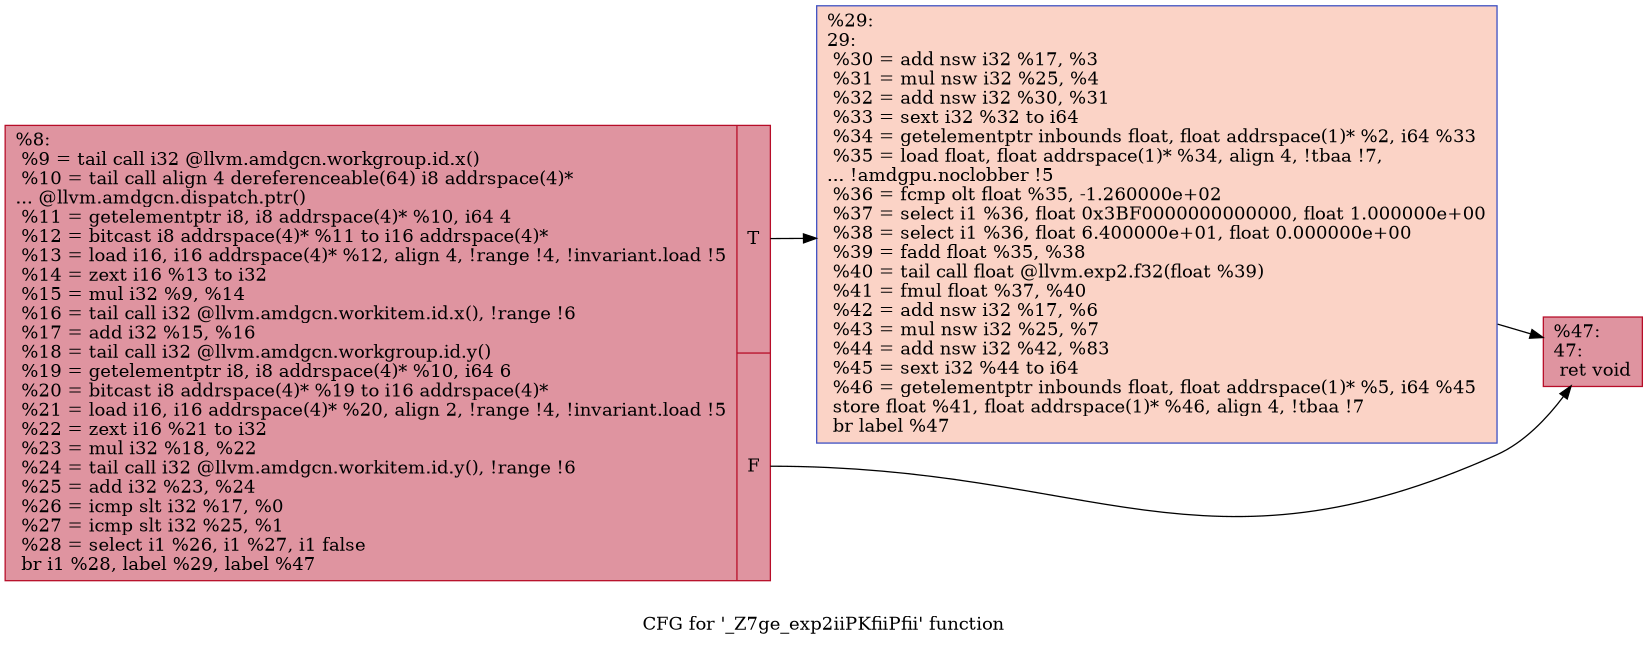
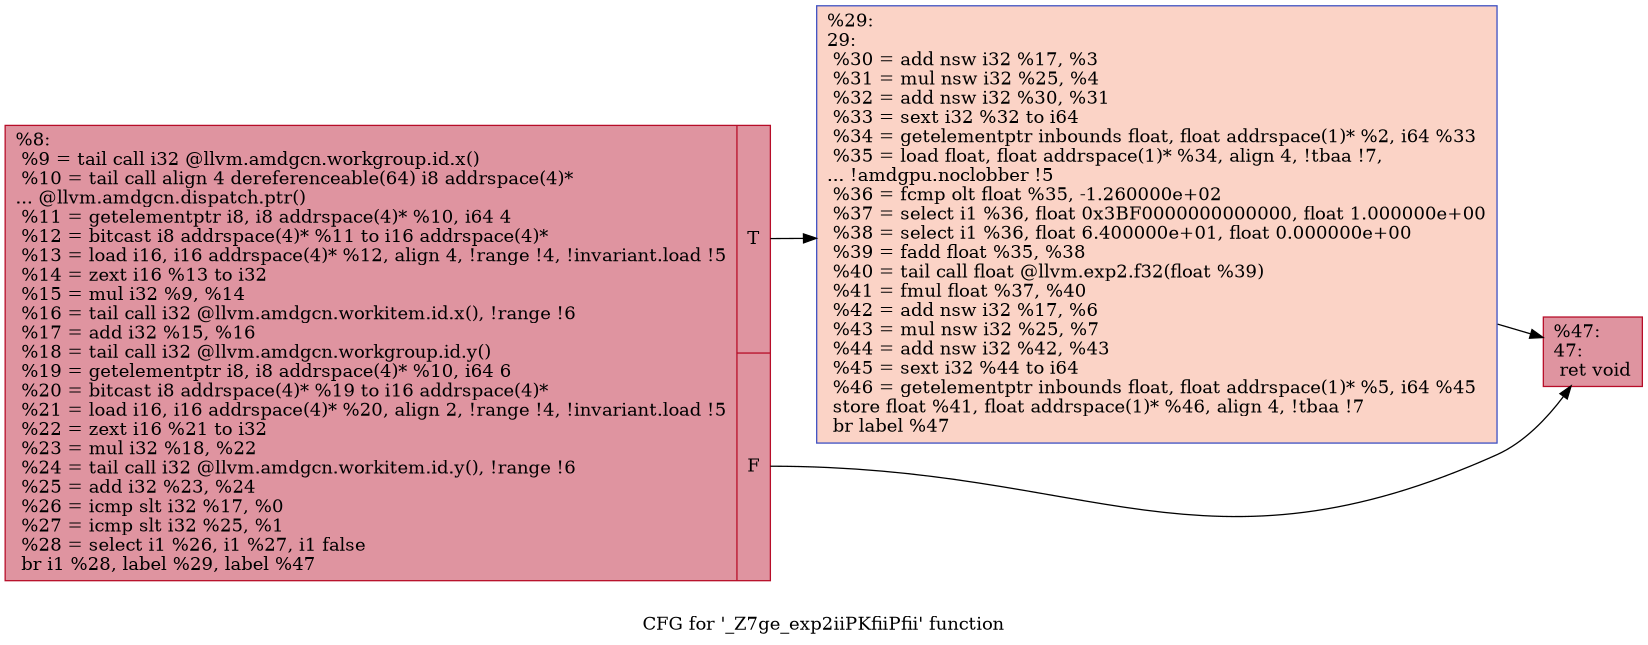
node "%29:": text "%44 = add nsw i32 %42, %83" -> "%44 = add nsw i32 %42, %43"
